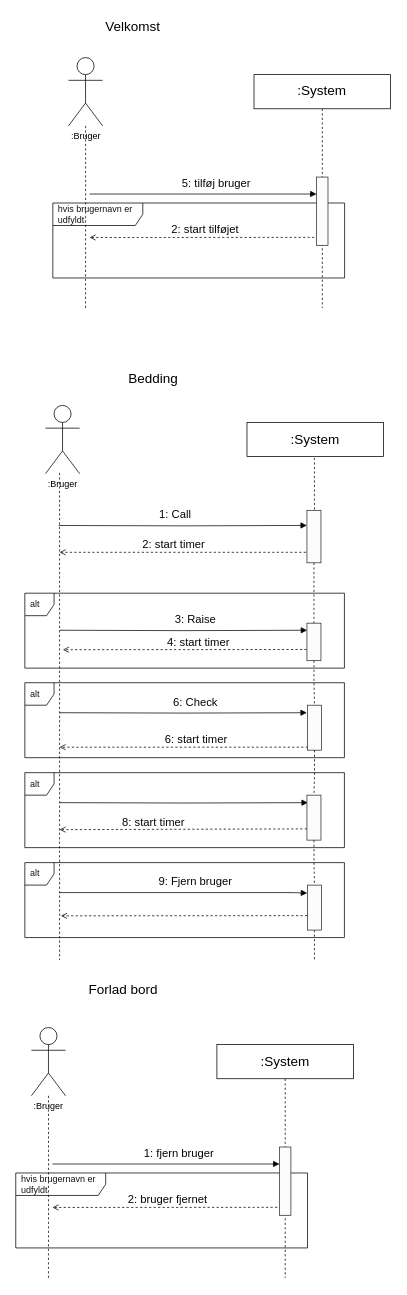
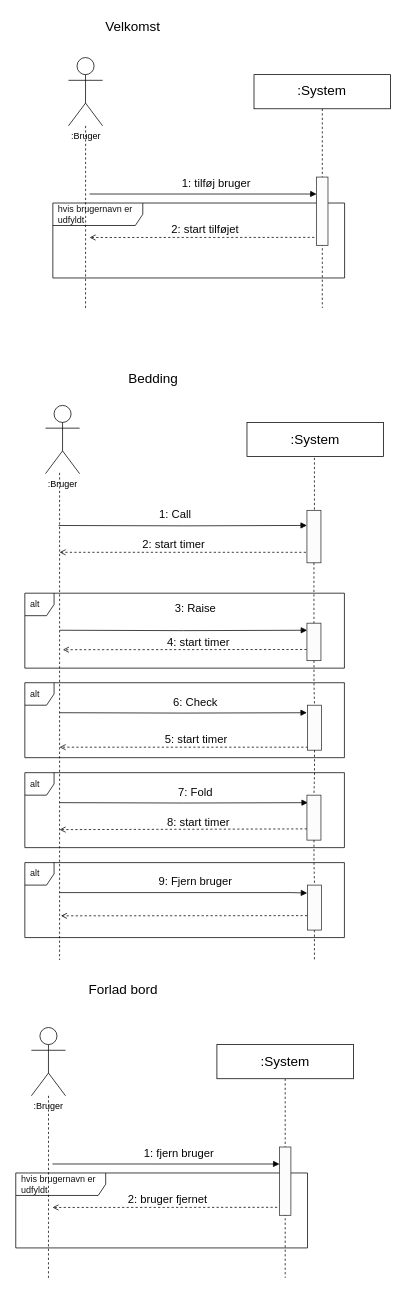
node "5: tilføj bruger": label "5: tilføj bruger" -> "1: tilføj bruger"
node "3: Raise": moved (195, 619) -> (195, 608)
node "6: start timer": label "6: start timer" -> "5: start timer"
node "7: Fold": added
node "8: start timer": moved (154, 822) -> (199, 822)
